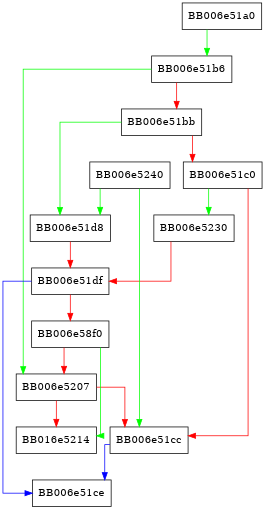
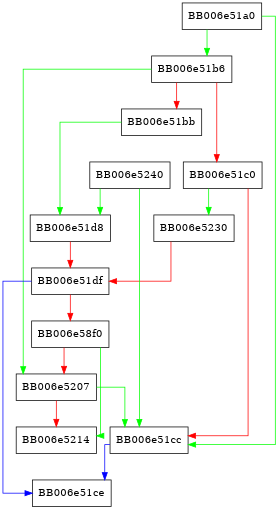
edge "BB006e51bb" -> "BB006e51c0": now "BB006e51b6" -> "BB006e51c0"
edge "BB006e51a0" -> "BB006e51cc": added
edge "BB006e5207" -> "BB006e51cc": color red -> green
node "BB016e5214": label "BB016e5214" -> "BB006e5214"
